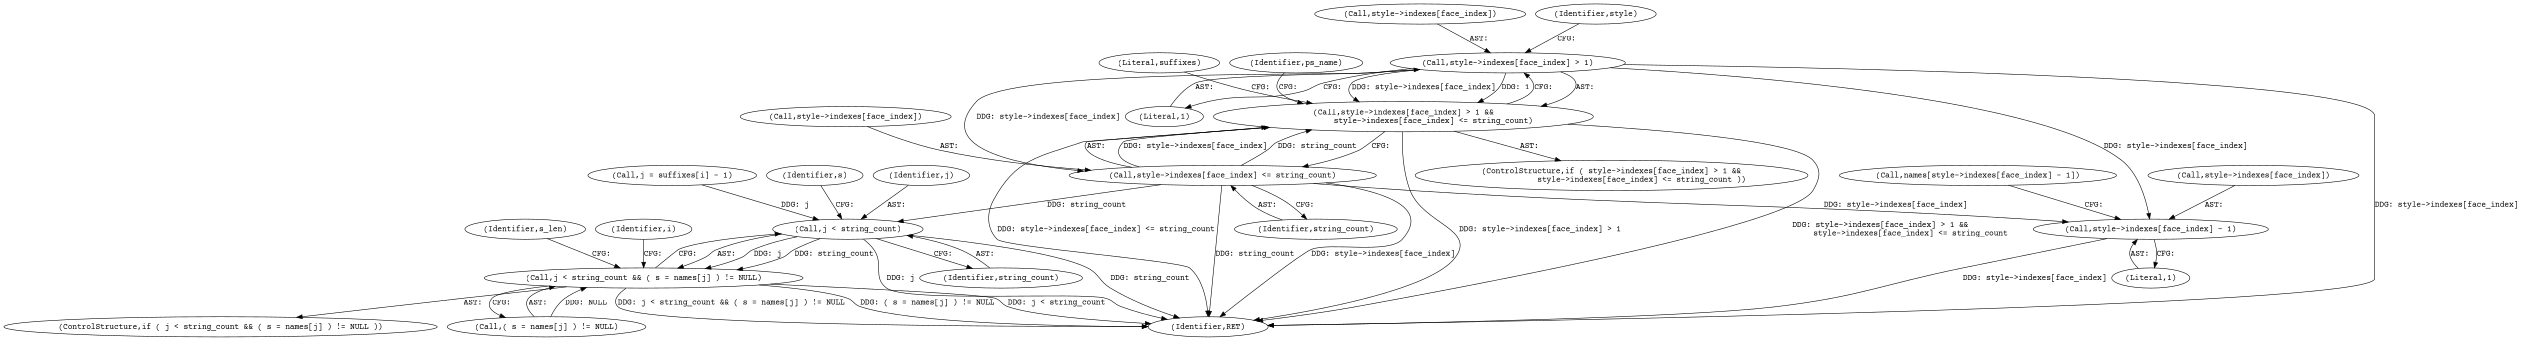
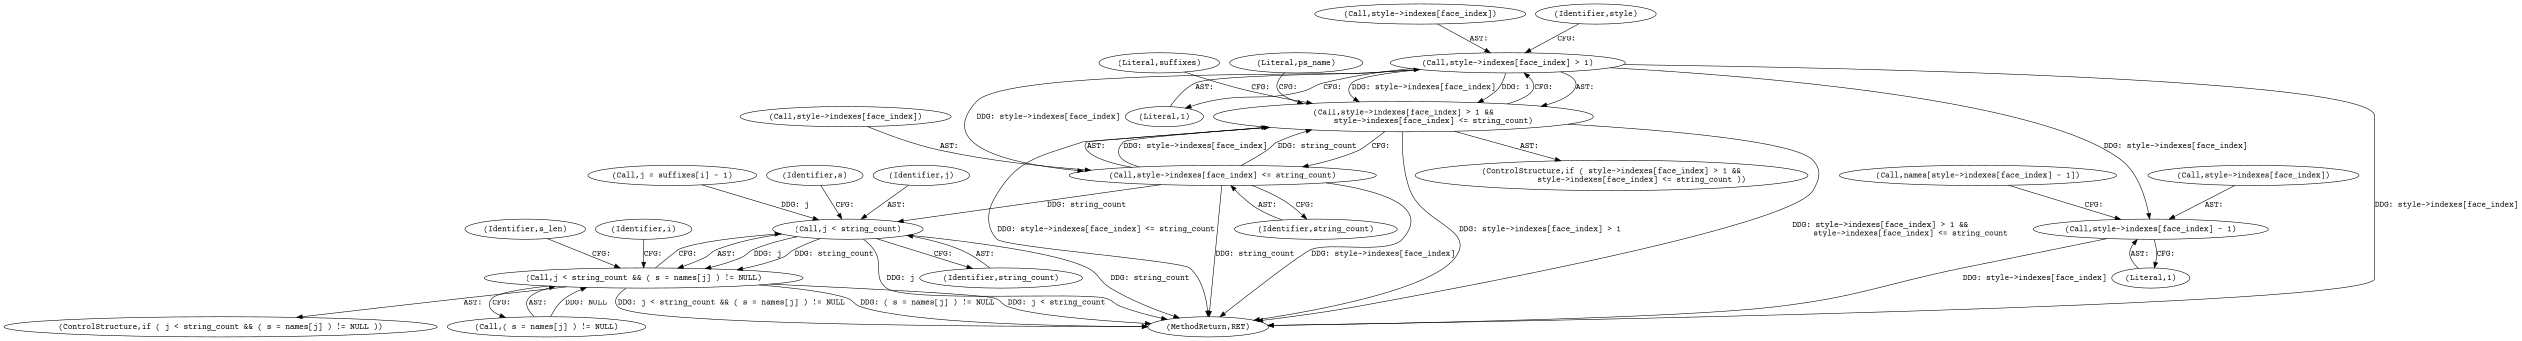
node "(Identifier,ps_name)": label "(Identifier,ps_name)" -> "(Literal,ps_name)"
edge "(Call,style->indexes[face_index] <= string_count)" -> "(Call,style->indexes[face_index] - 1)": removed, label "DDG: style->indexes[face_index]"
node "(Identifier,RET)": label "(Identifier,RET)" -> "(MethodReturn,RET)"
